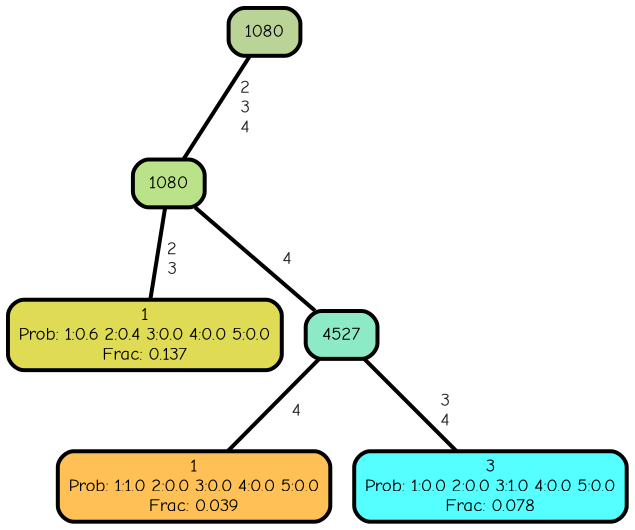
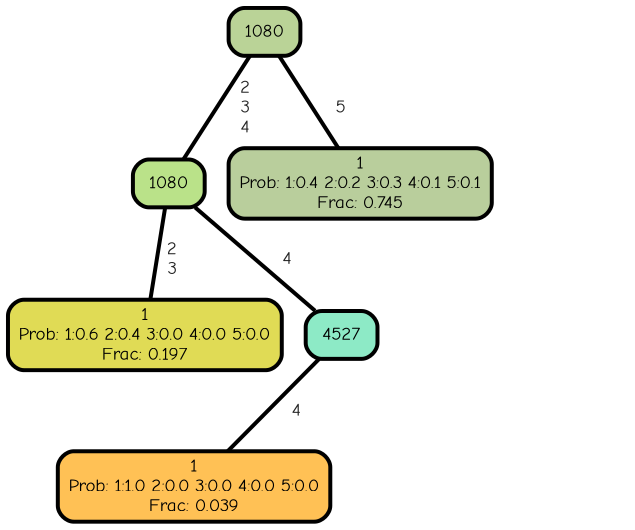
node "1 Prob: 1:0.4 2:0.2 3:0.3 4:0.1 5:0.1 Frac: 0.745": added
node "1 Prob: 1:0.6 2:0.4 3:0.0 4:0.0 5:0.0 Frac: 0.137": label "1 Prob: 1:0.6 2:0.4 3:0.0 4:0.0 5:0.0 Frac: 0.137" -> "1 Prob: 1:0.6 2:0.4 3:0.0 4:0.0 5:0.0 Frac: 0.197"
node "3 Prob: 1:0.0 2:0.0 3:1.0 4:0.0 5:0.0 Frac: 0.078": removed
